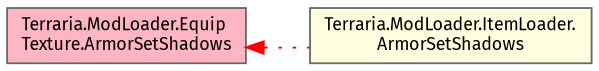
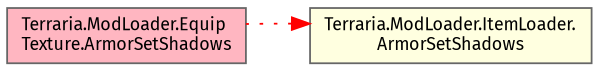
edge "Terraria.ModLoader.ItemLoader. ArmorSetShadows" -> "Terraria.ModLoader.Equip Texture.ArmorSetShadows": reversed
